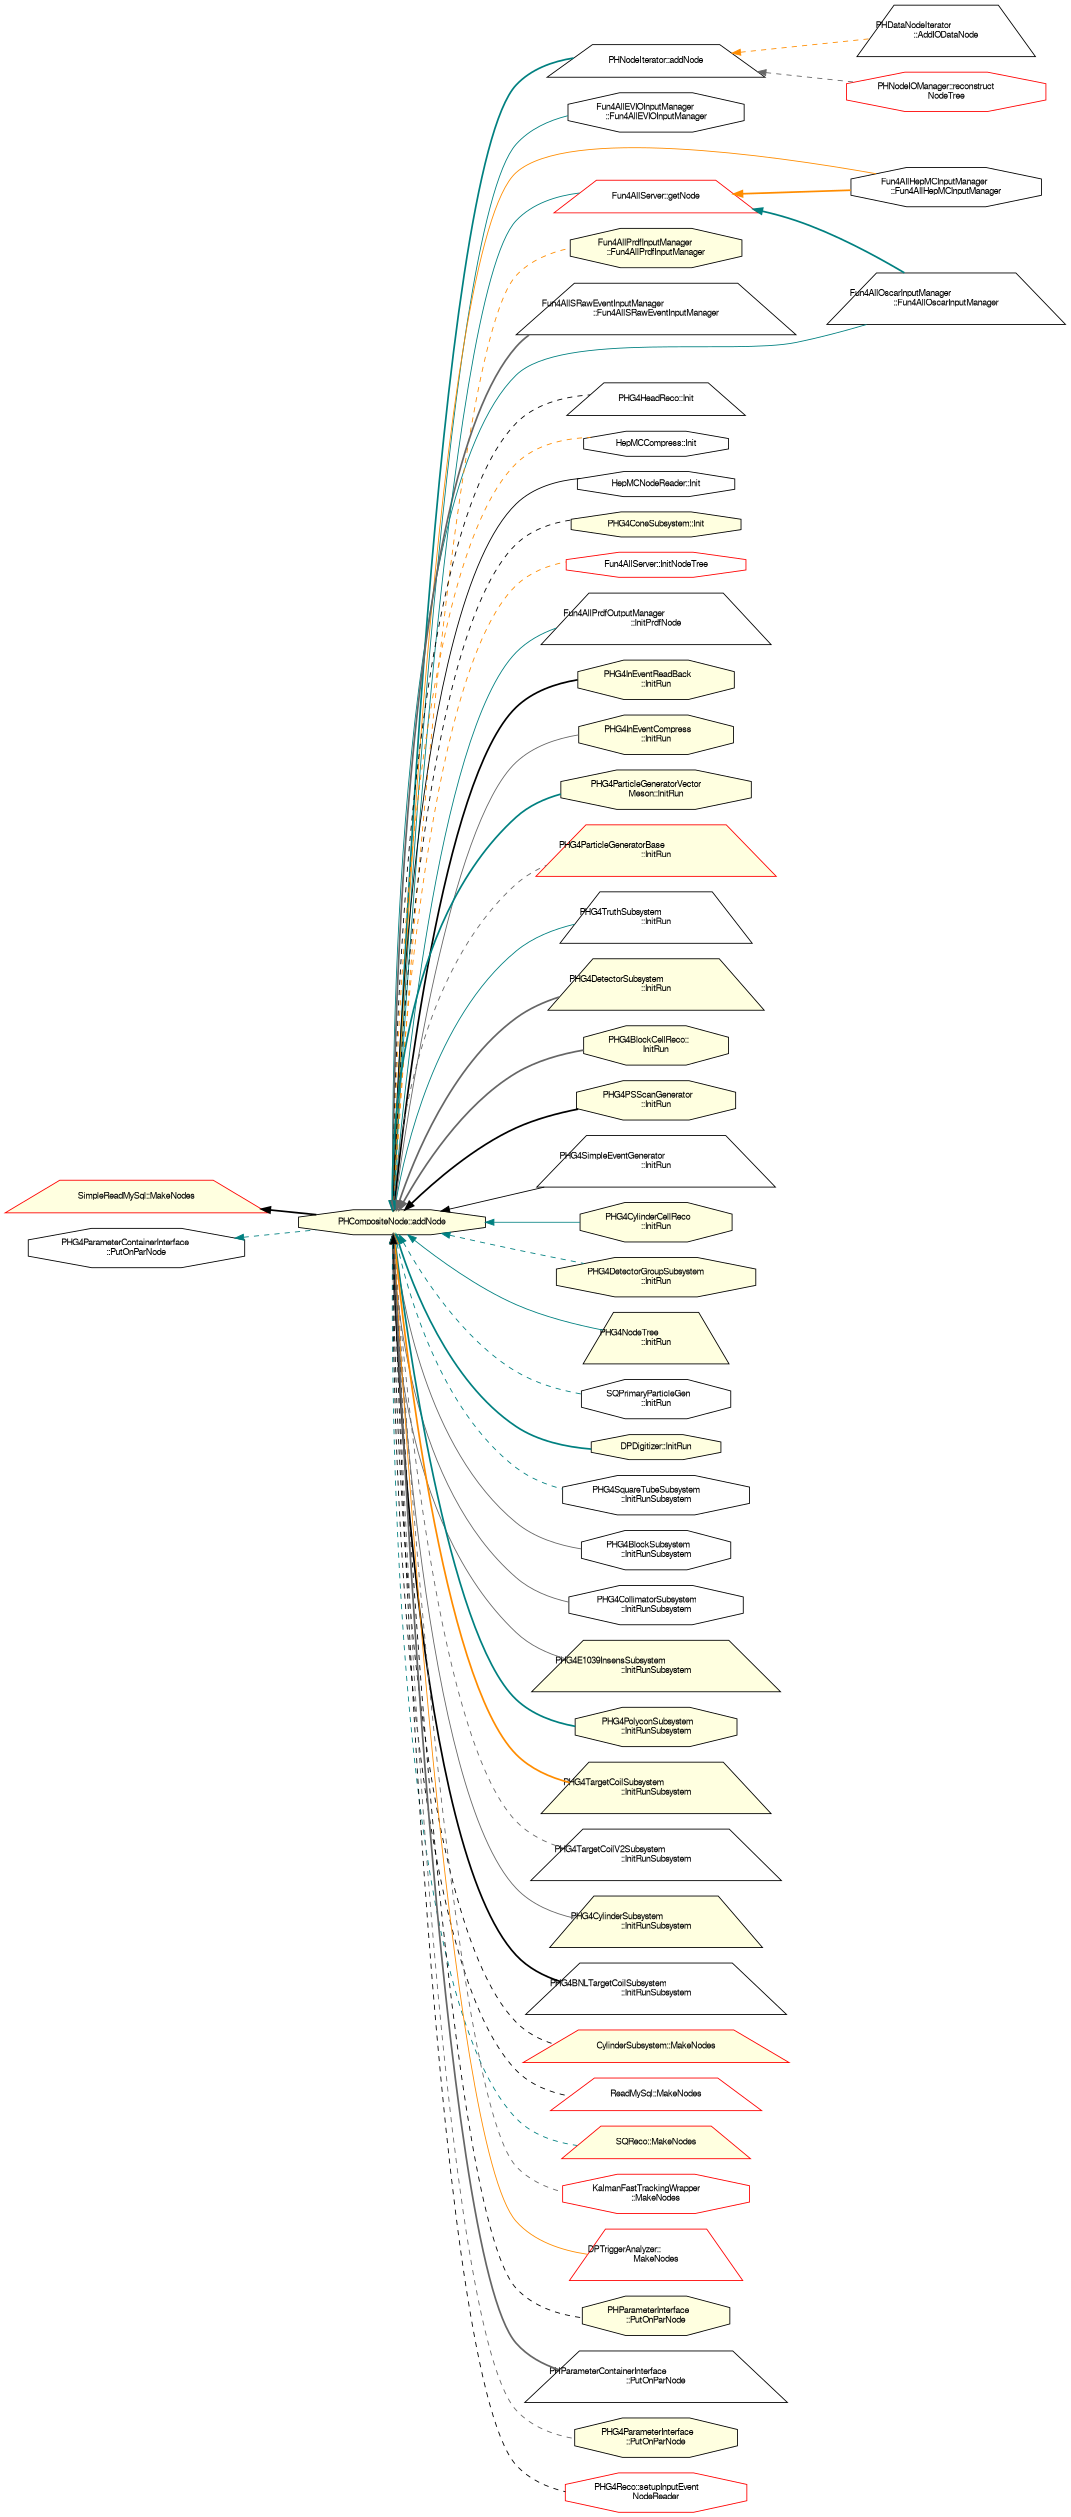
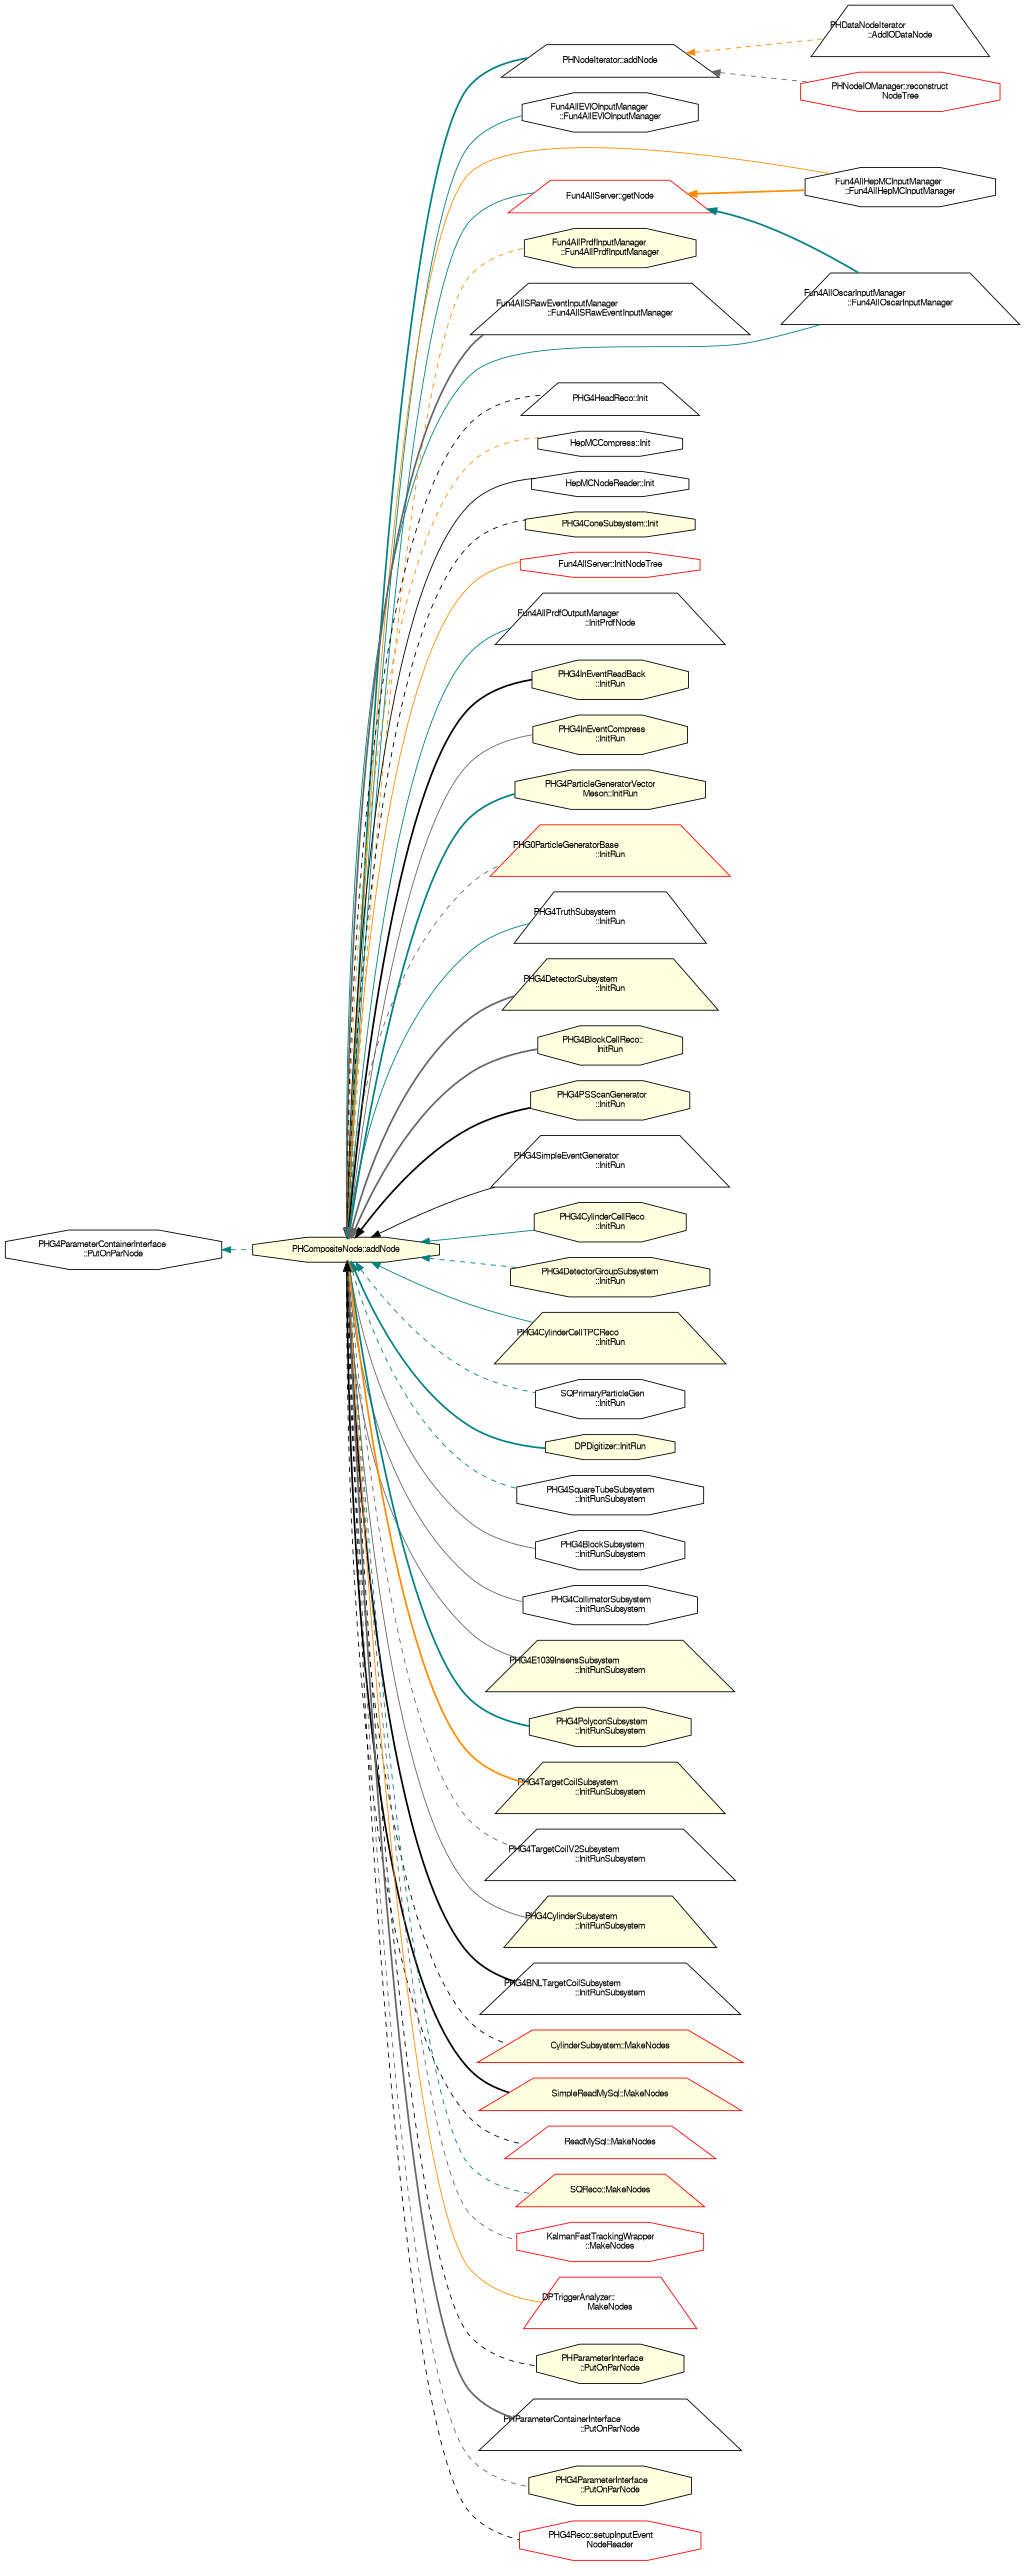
node "PHG4ParticleGeneratorBase ::InitRun": label "PHG4ParticleGeneratorBase ::InitRun" -> "PHG0ParticleGeneratorBase ::InitRun"
edge "Fun4AllServer::InitNodeTree" -> "PHCompositeNode::addNode": style dashed -> solid
edge "PHCompositeNode::addNode" -> "SimpleReadMySql::MakeNodes": reversed
node "PHG4NodeTree ::InitRun": label "PHG4NodeTree ::InitRun" -> "PHG4CylinderCellTPCReco ::InitRun"
